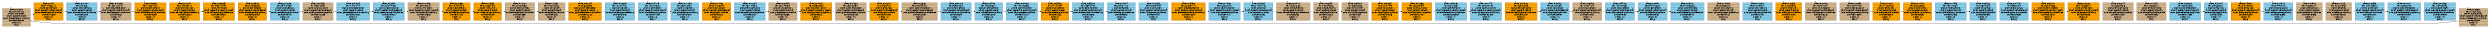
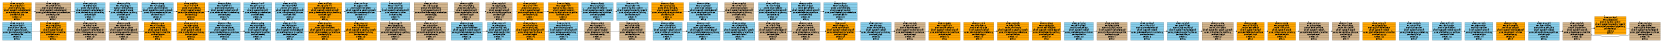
edge "Carnet: 201646518" -> "Carnet: 201766242": now "Carnet: 201646518" -> "Carnet: 201309890"
node "Carnet: 201157605": removed
